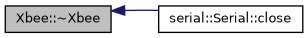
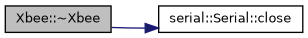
edge "serial::Serial::close" -> "Xbee::~Xbee": reversed
